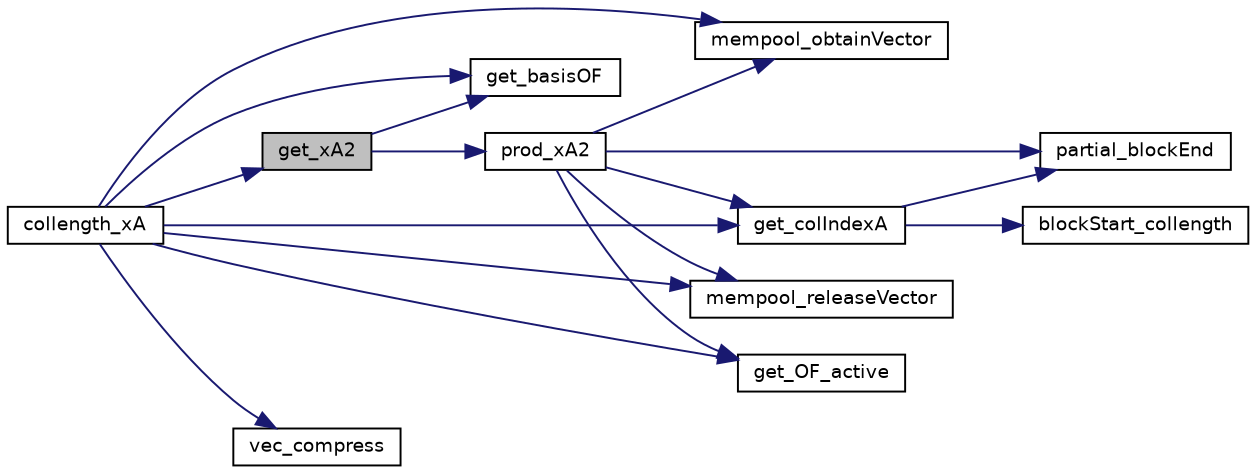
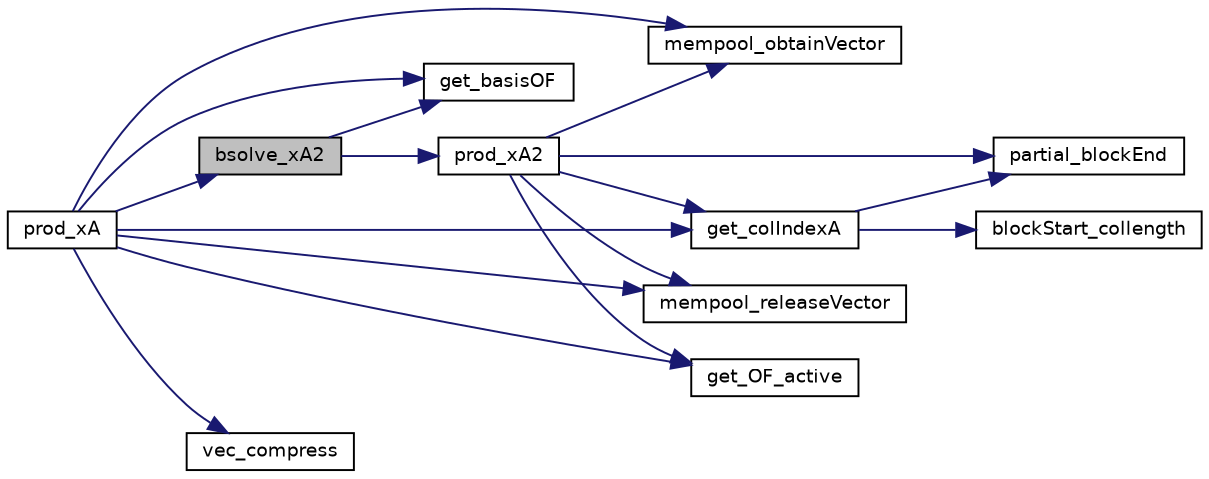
node "get_xA2": label "get_xA2" -> "bsolve_xA2"
node "collength_xA": label "collength_xA" -> "prod_xA"
